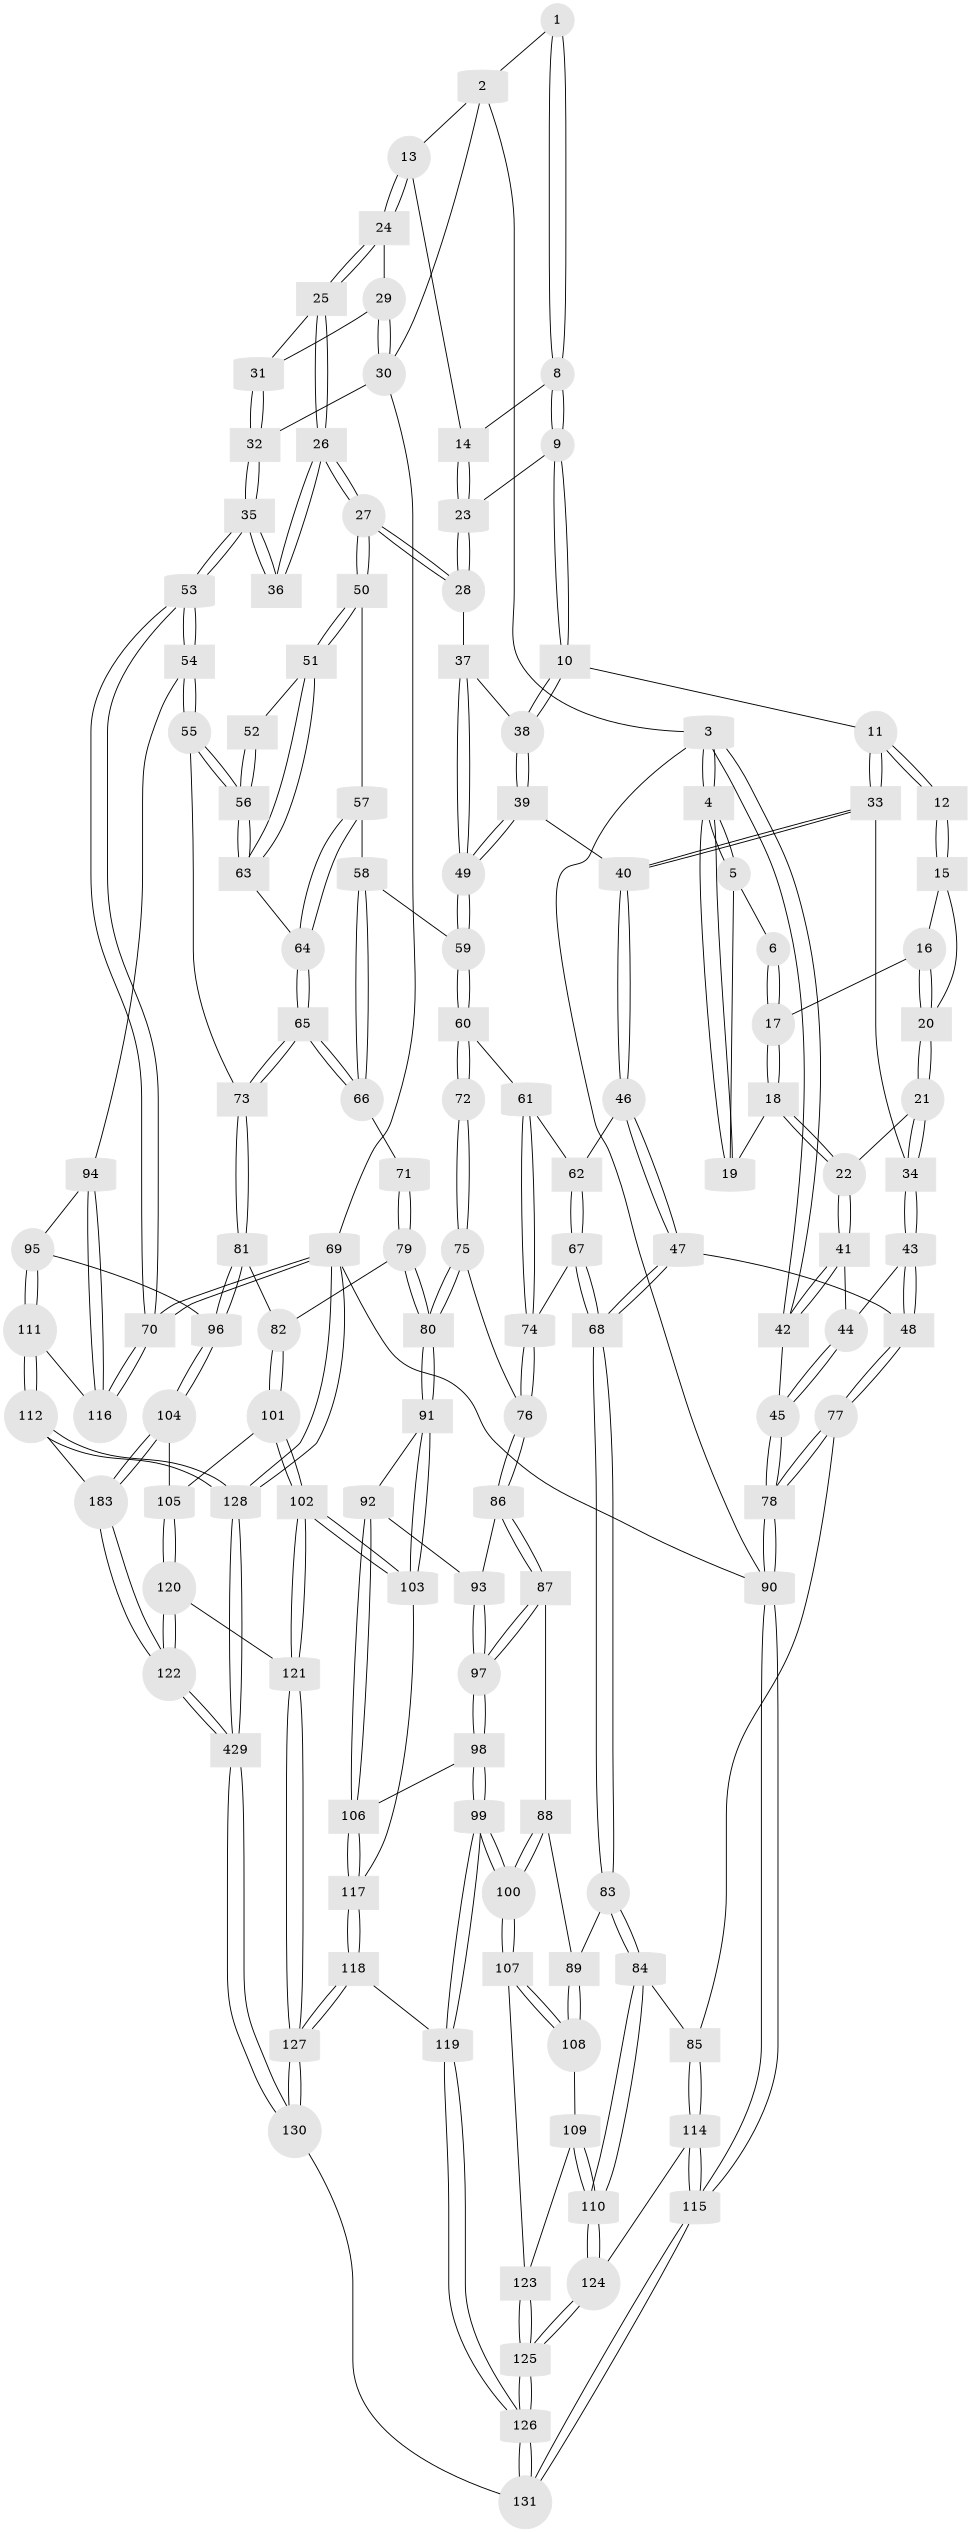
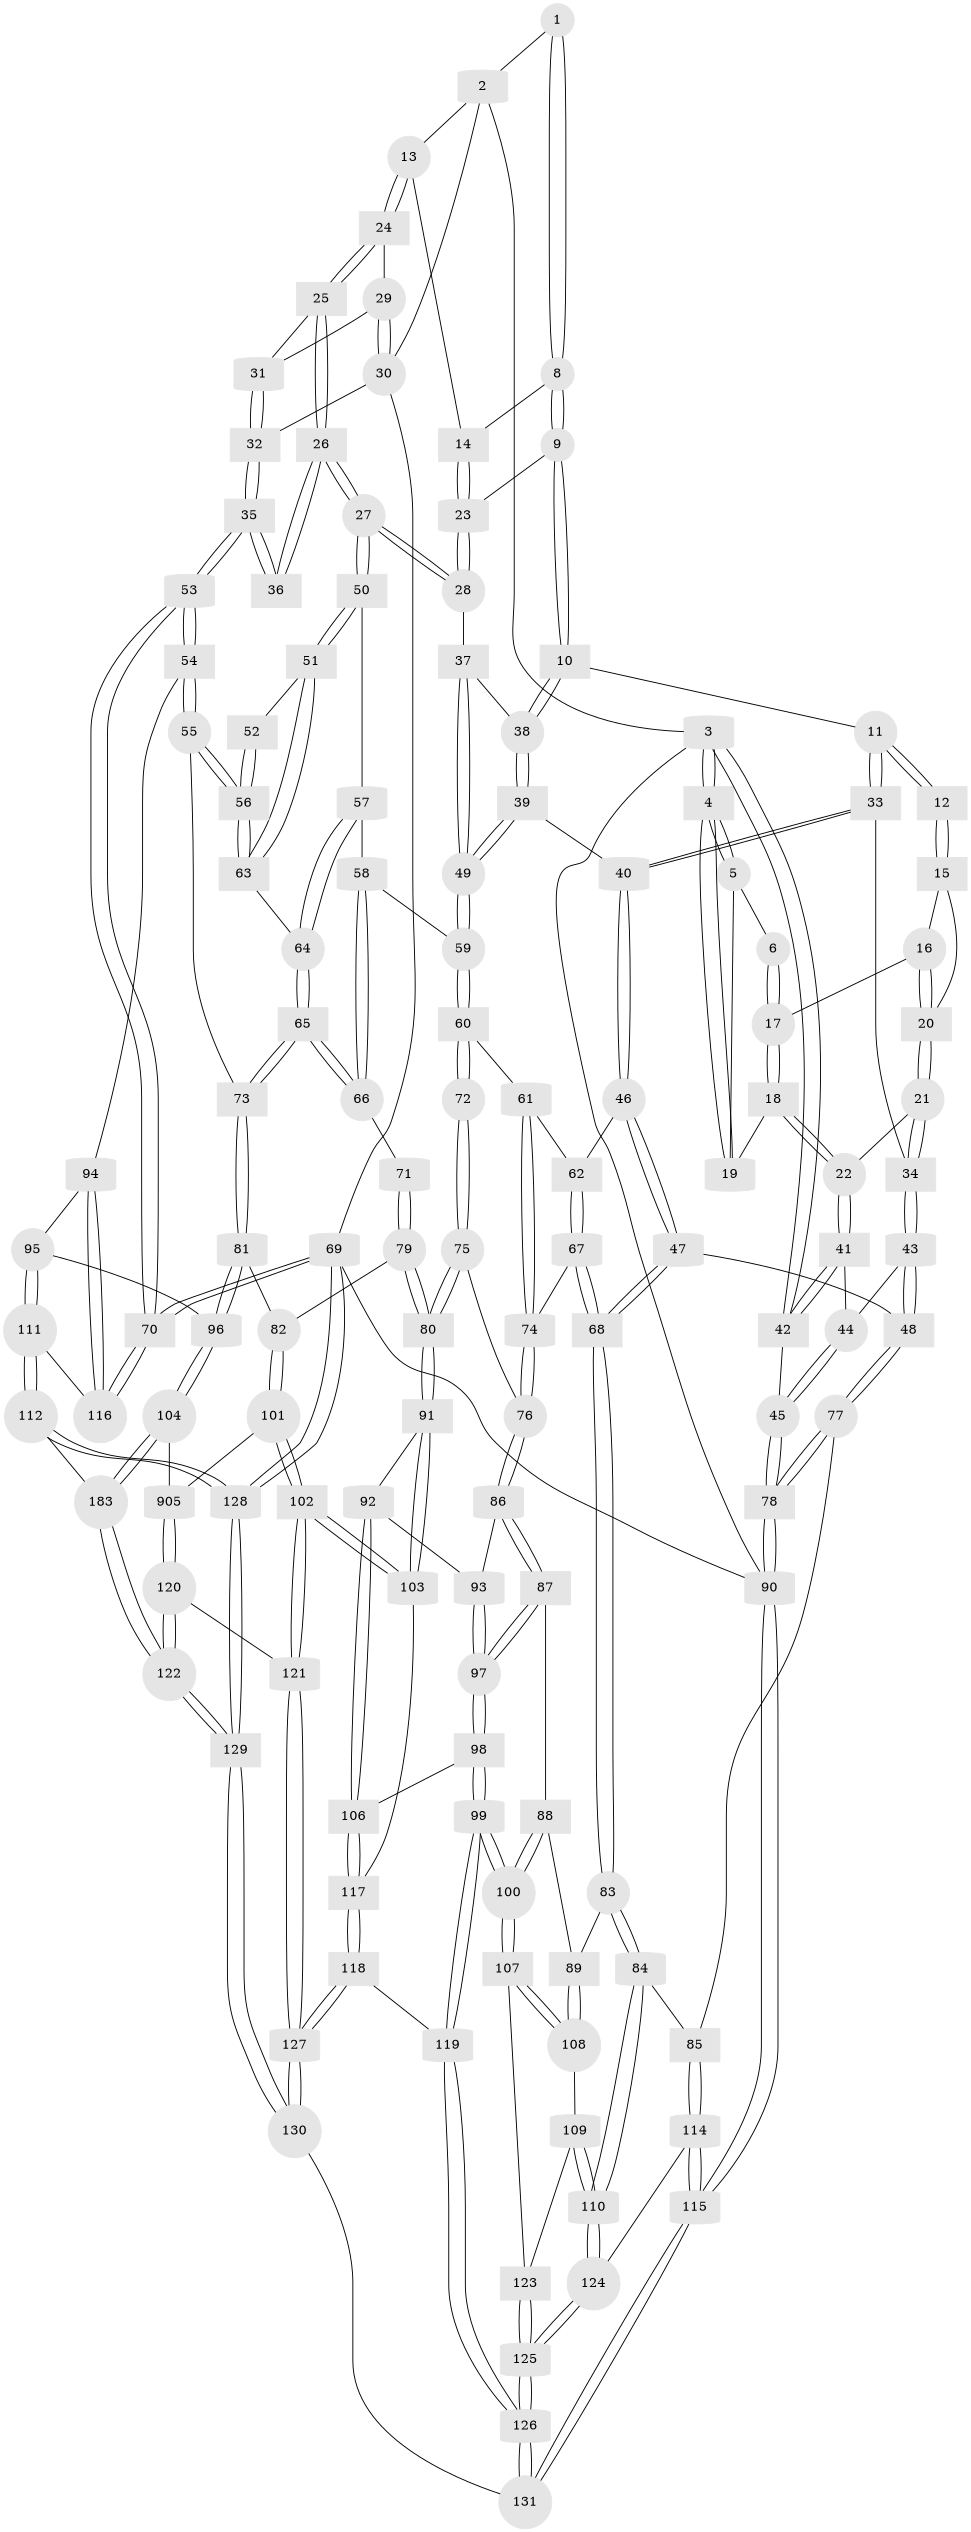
node "105": label "105" -> "905"
node "429": label "429" -> "129"
